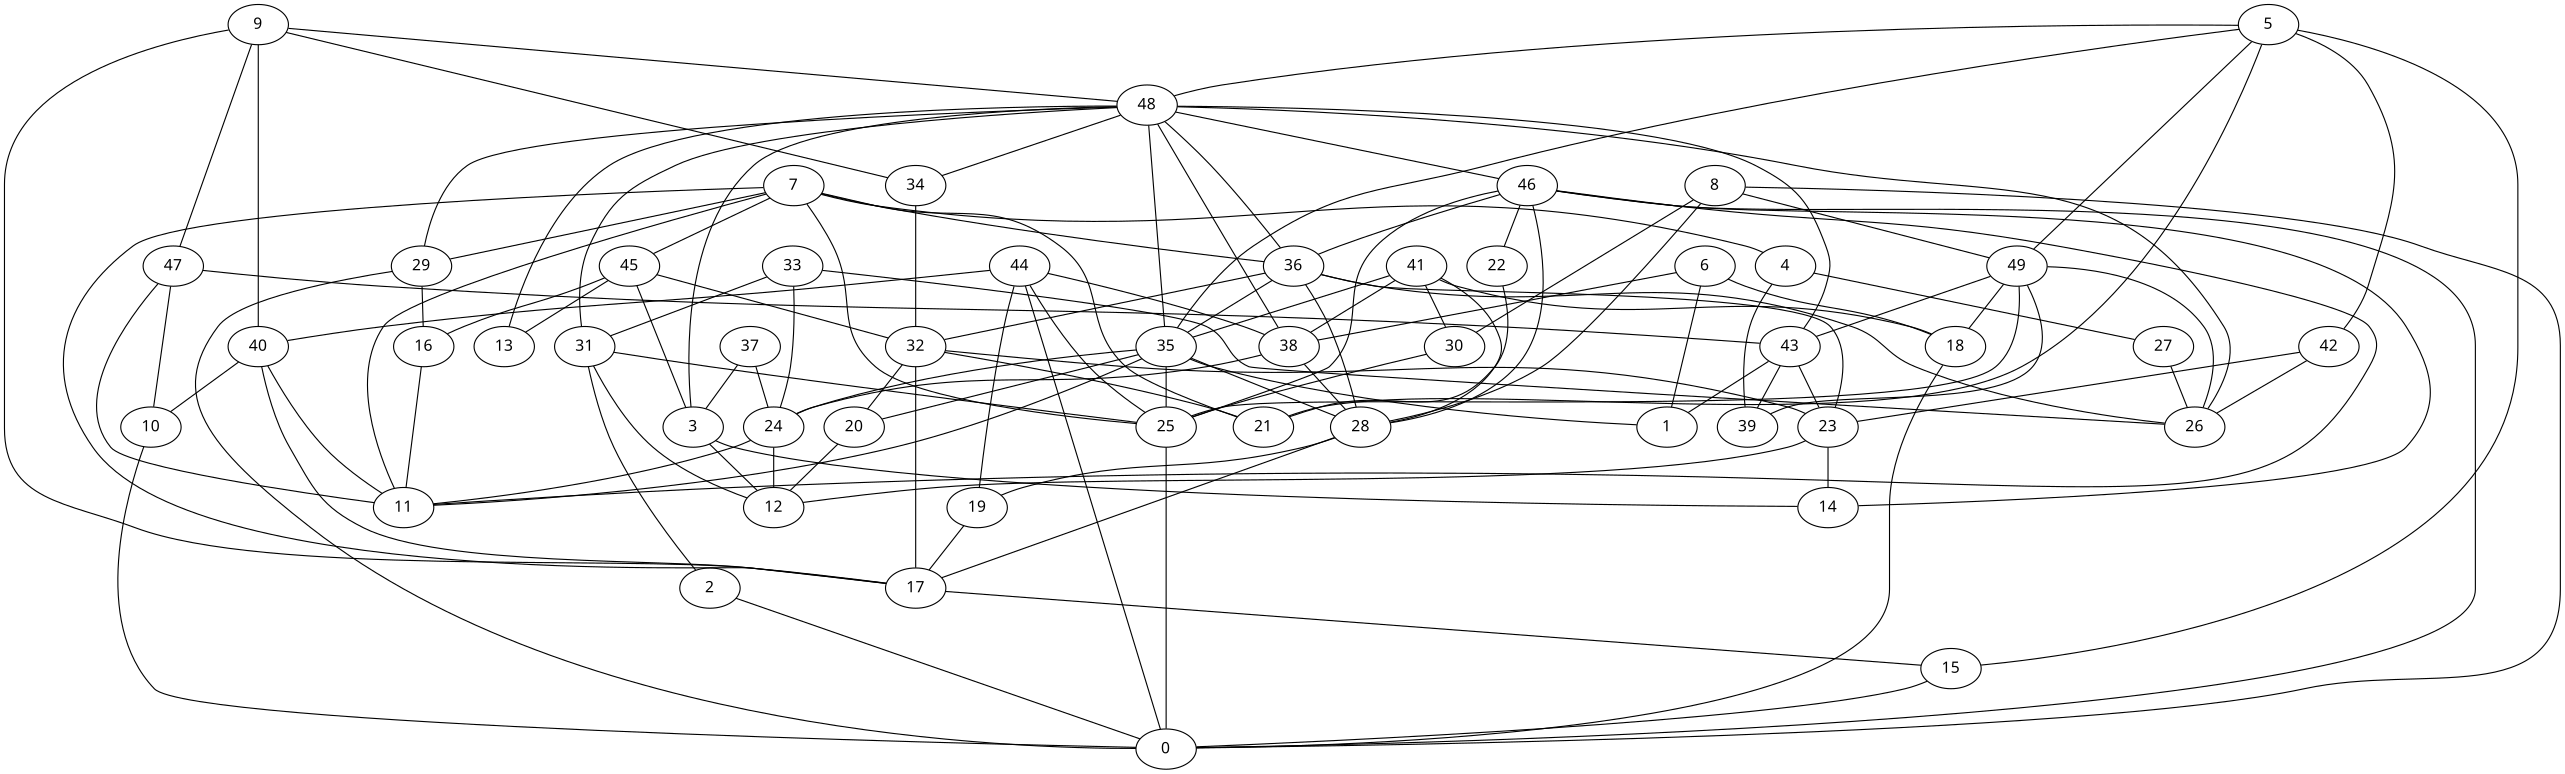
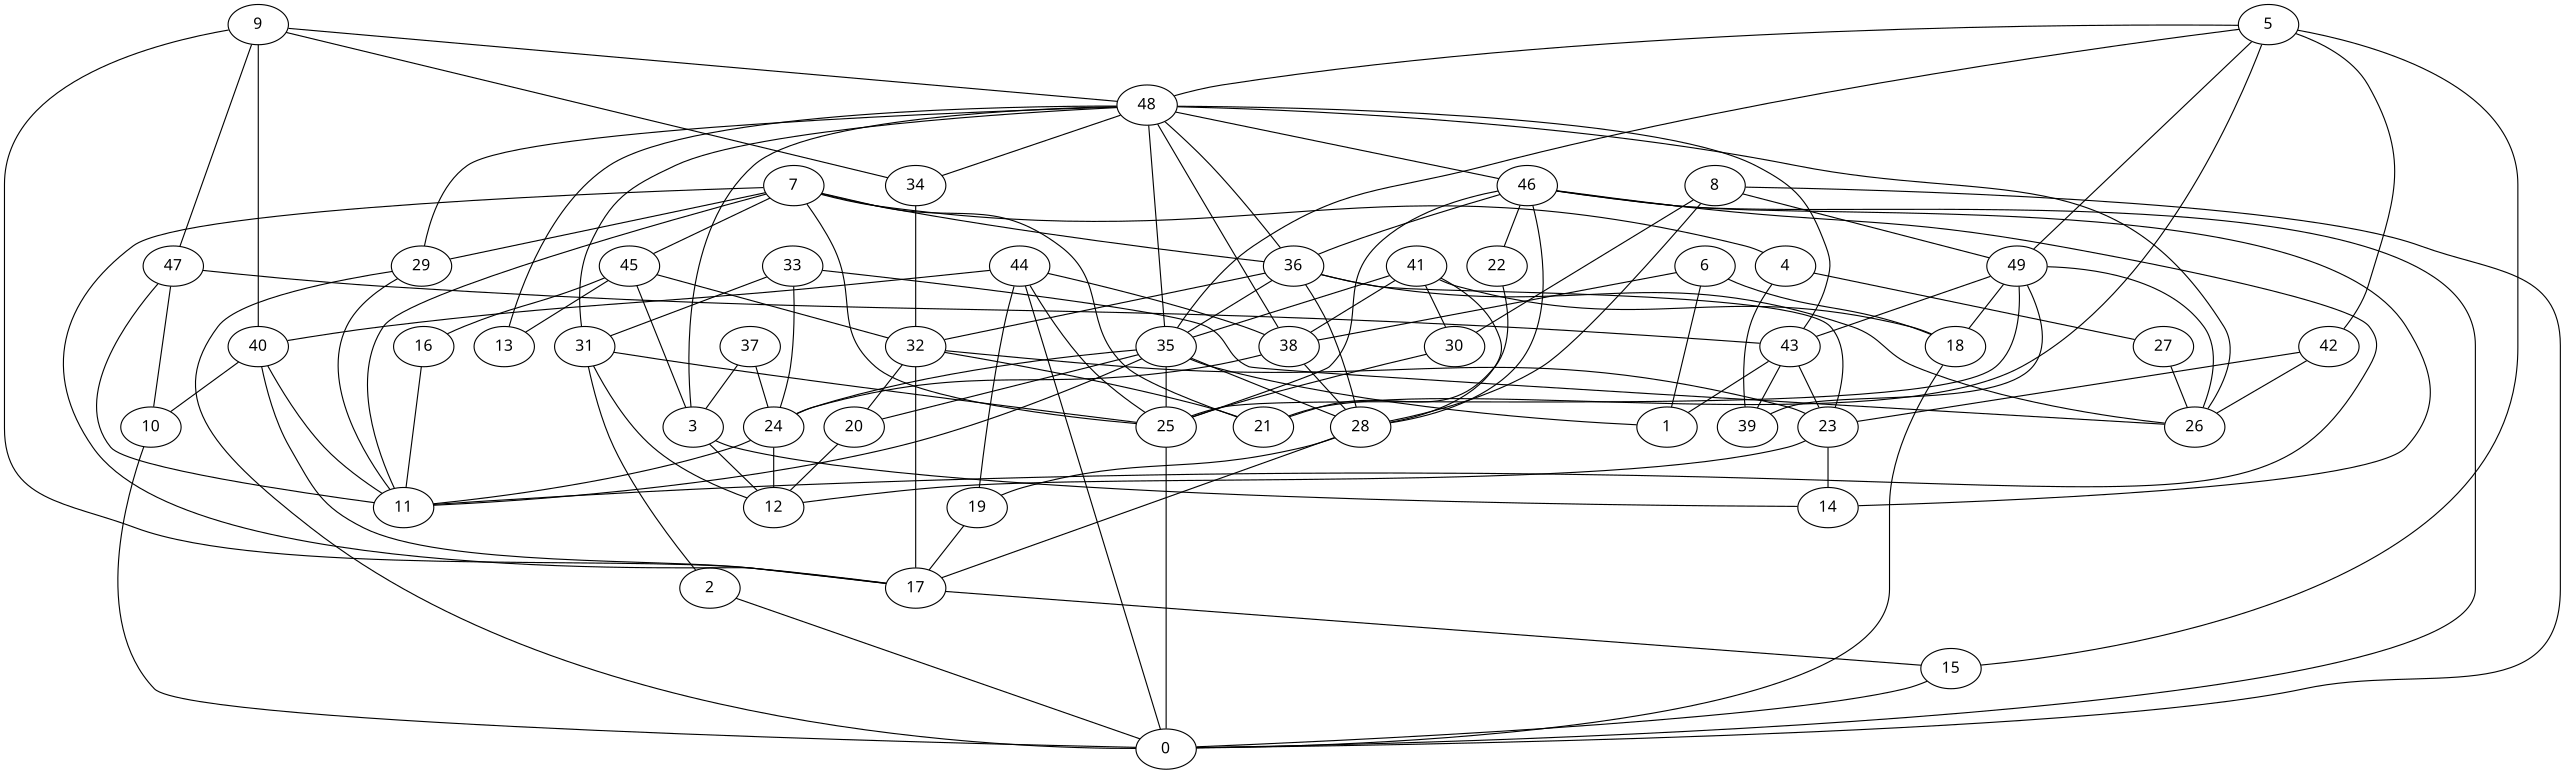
edge "29" -- "16": now "29" -- "11"
